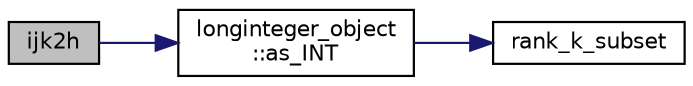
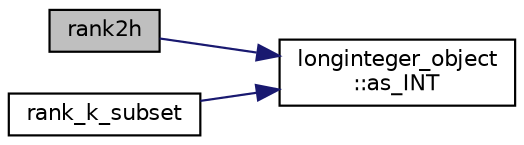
node "ijk2h": label "ijk2h" -> "rank2h"
edge "longinteger_object ::as_INT" -> "rank_k_subset": reversed
